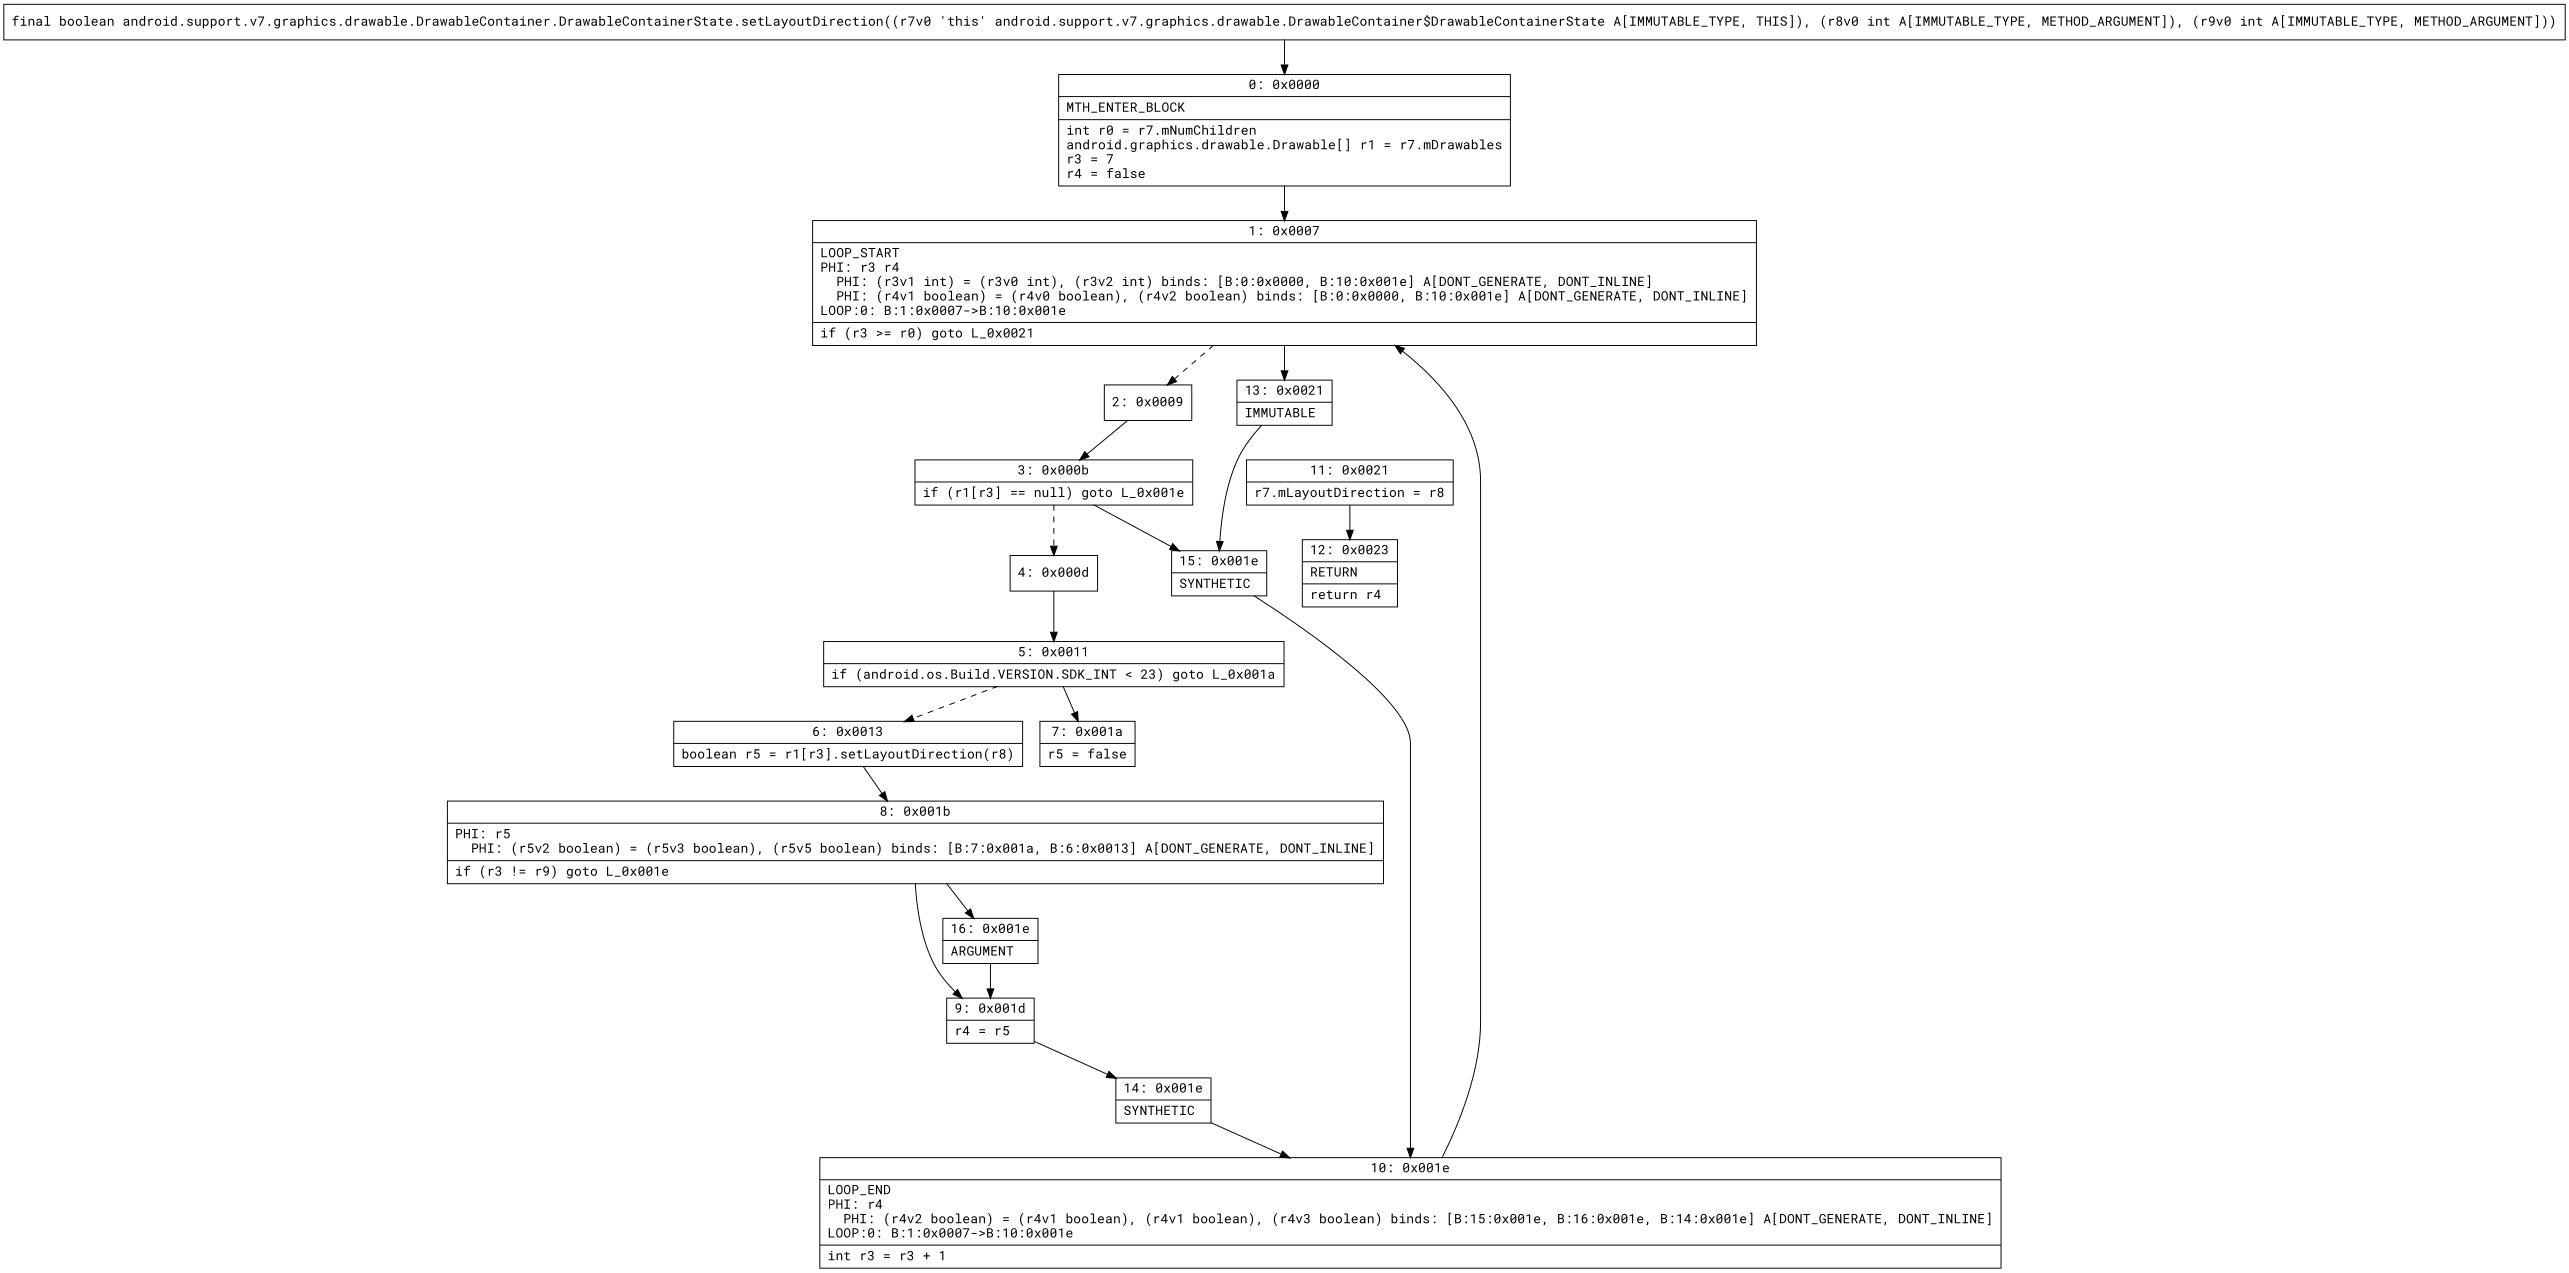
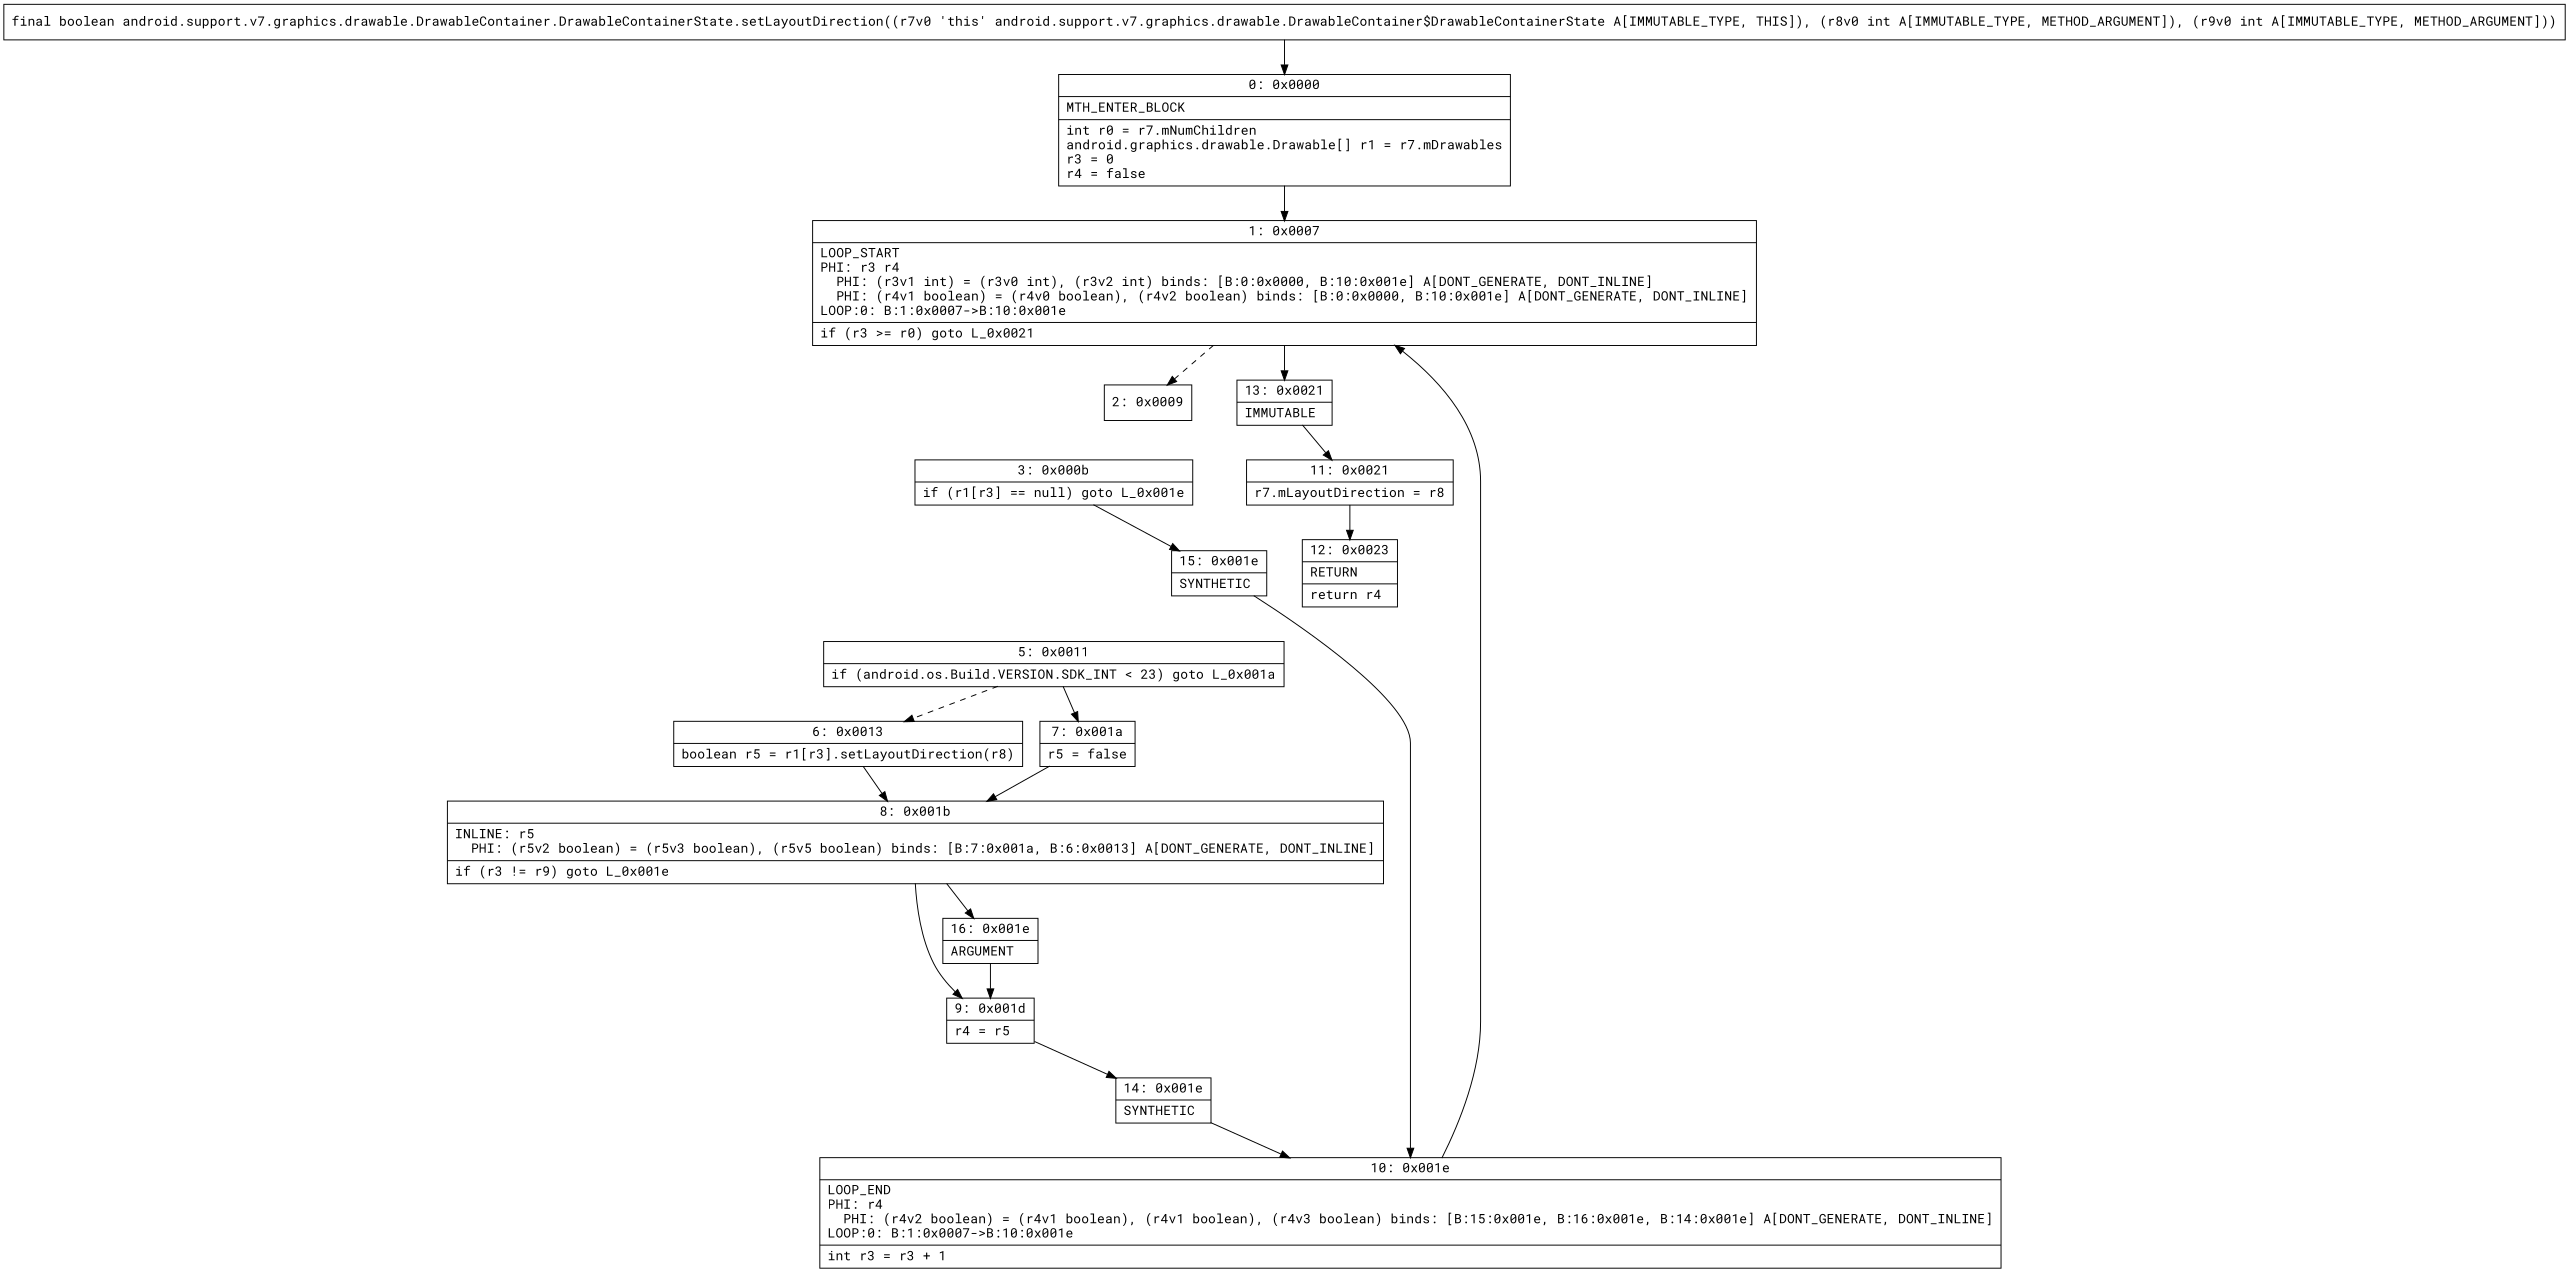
node "0: 0x0000": text "r3 = 7" -> "r3 = 0"
edge "2: 0x0009" -> "3: 0x000b": removed
edge "13: 0x0021" -> "15: 0x001e": now "13: 0x0021" -> "11: 0x0021"
node "4: 0x000d": removed
edge "7: 0x001a" -> "8: 0x001b": added
node "8: 0x001b": text "PHI: r5" -> "INLINE: r5"
